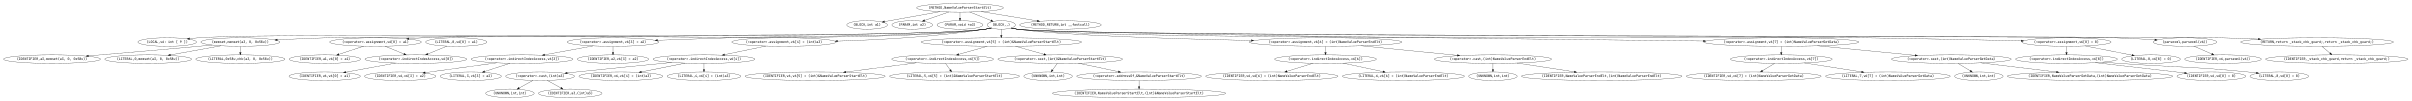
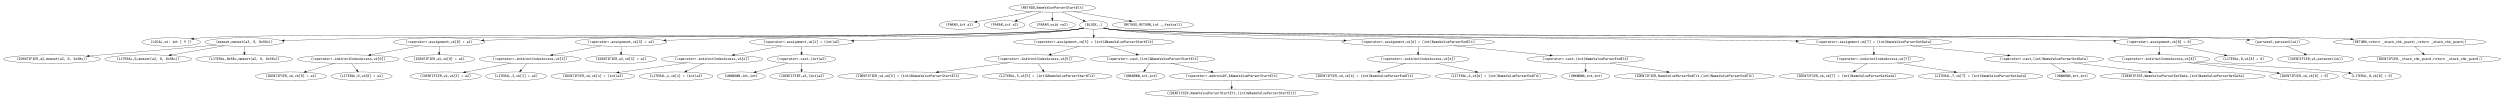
node "(BLOCK,int a1)": label "(BLOCK,int a1)" -> "(PARAM,int a1)"
edge "(LITERAL,0,v6[0] = a1)" -> "(<operator>.indirectIndexAccess,v6[0])": reversed
node "(LITERAL,0x58u,chk(a3, 0, 0x58u))": label "(LITERAL,0x58u,chk(a3, 0, 0x58u))" -> "(LITERAL,0x58u,memset(a3, 0, 0x58u))"
edge "(<operator>.indirectIndexAccess,v6[4])" -> "(<operator>.cast,(int)a3)": now "(<operator>.assignment,v6[4] = (int)a3)" -> "(<operator>.cast,(int)a3)"
